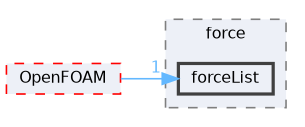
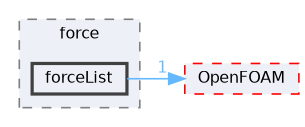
edge "OpenFOAM" -> "forceList": reversed
